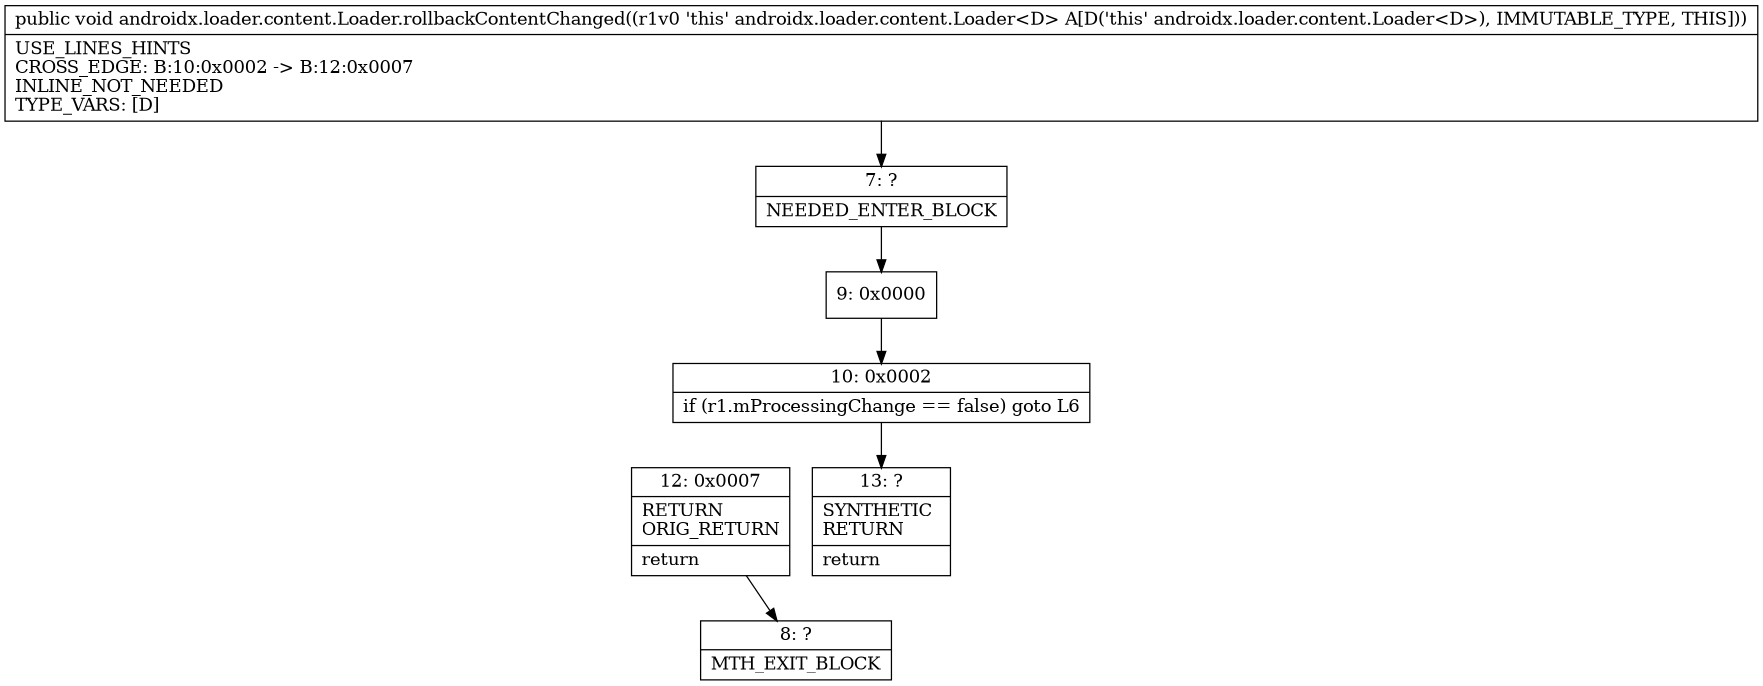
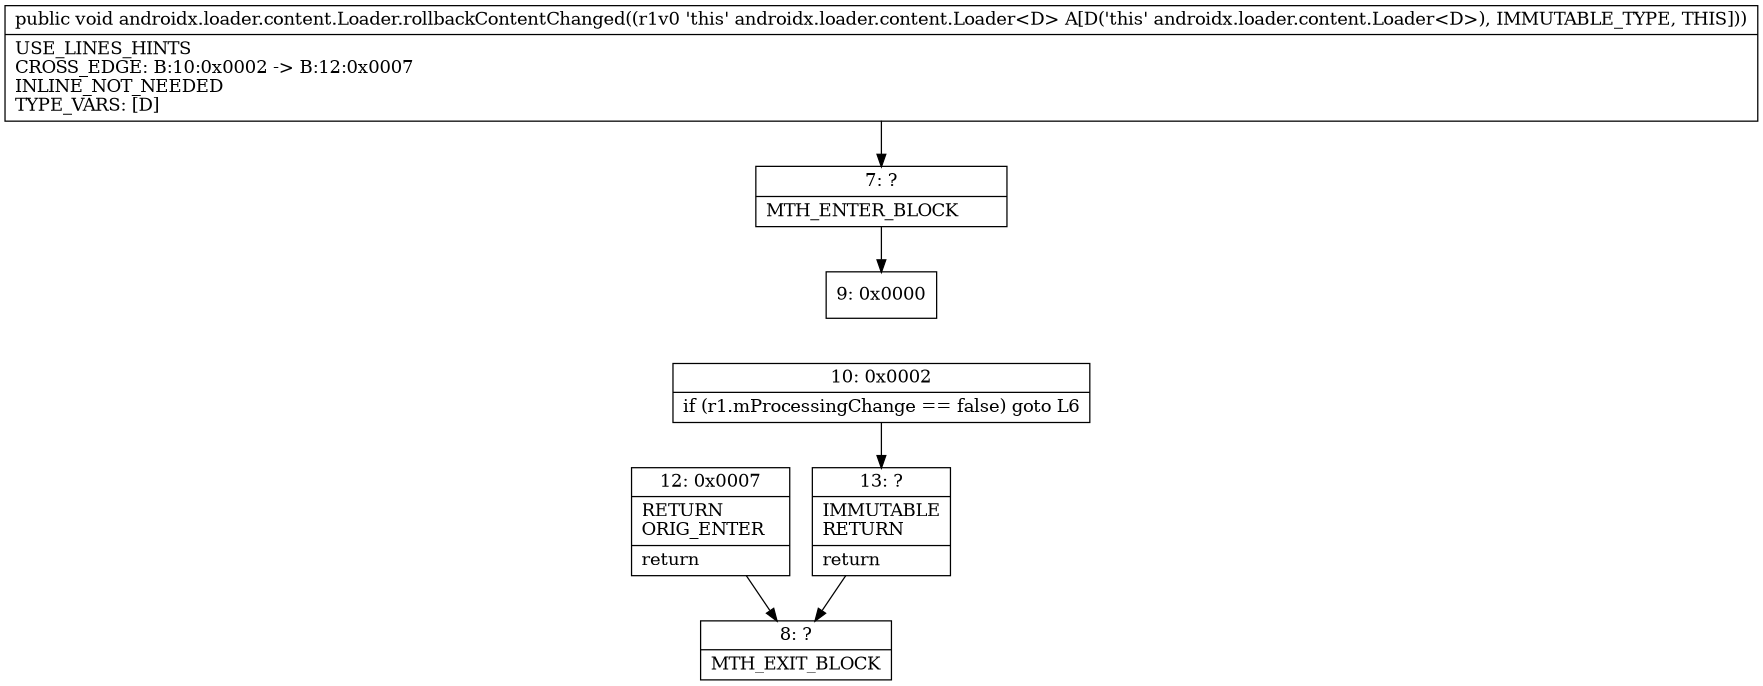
node "7: ?": text "NEEDED_ENTER_BLOCK" -> "MTH_ENTER_BLOCK"
edge "9: 0x0000" -> "10: 0x0002": removed
node "13: ?": text "SYNTHETIC" -> "IMMUTABLE"
node "12: 0x0007": text "ORIG_RETURN" -> "ORIG_ENTER"
edge "13: ?" -> "8: ?": added
